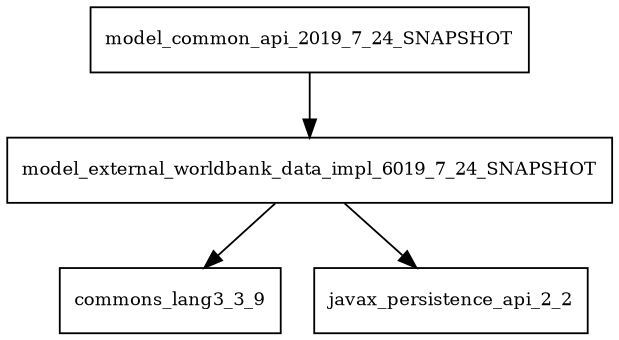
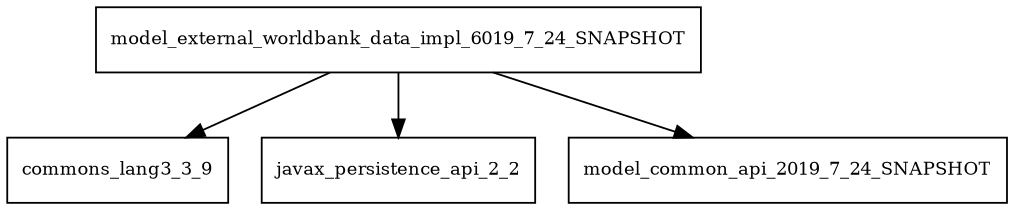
edge "model_common_api_2019_7_24_SNAPSHOT" -> "model_external_worldbank_data_impl_6019_7_24_SNAPSHOT": reversed
